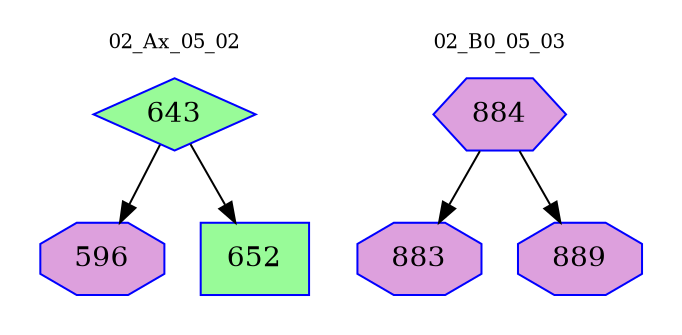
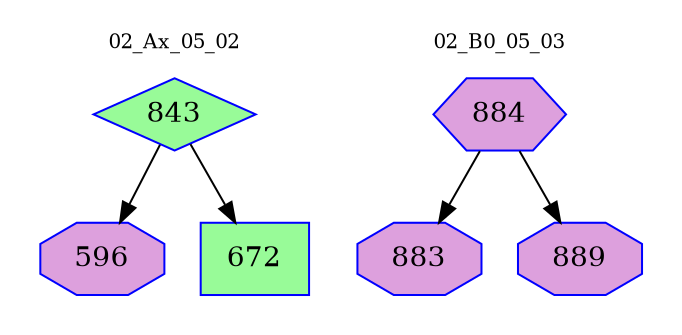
node "643": label "643" -> "843"
node "652": label "652" -> "672"
